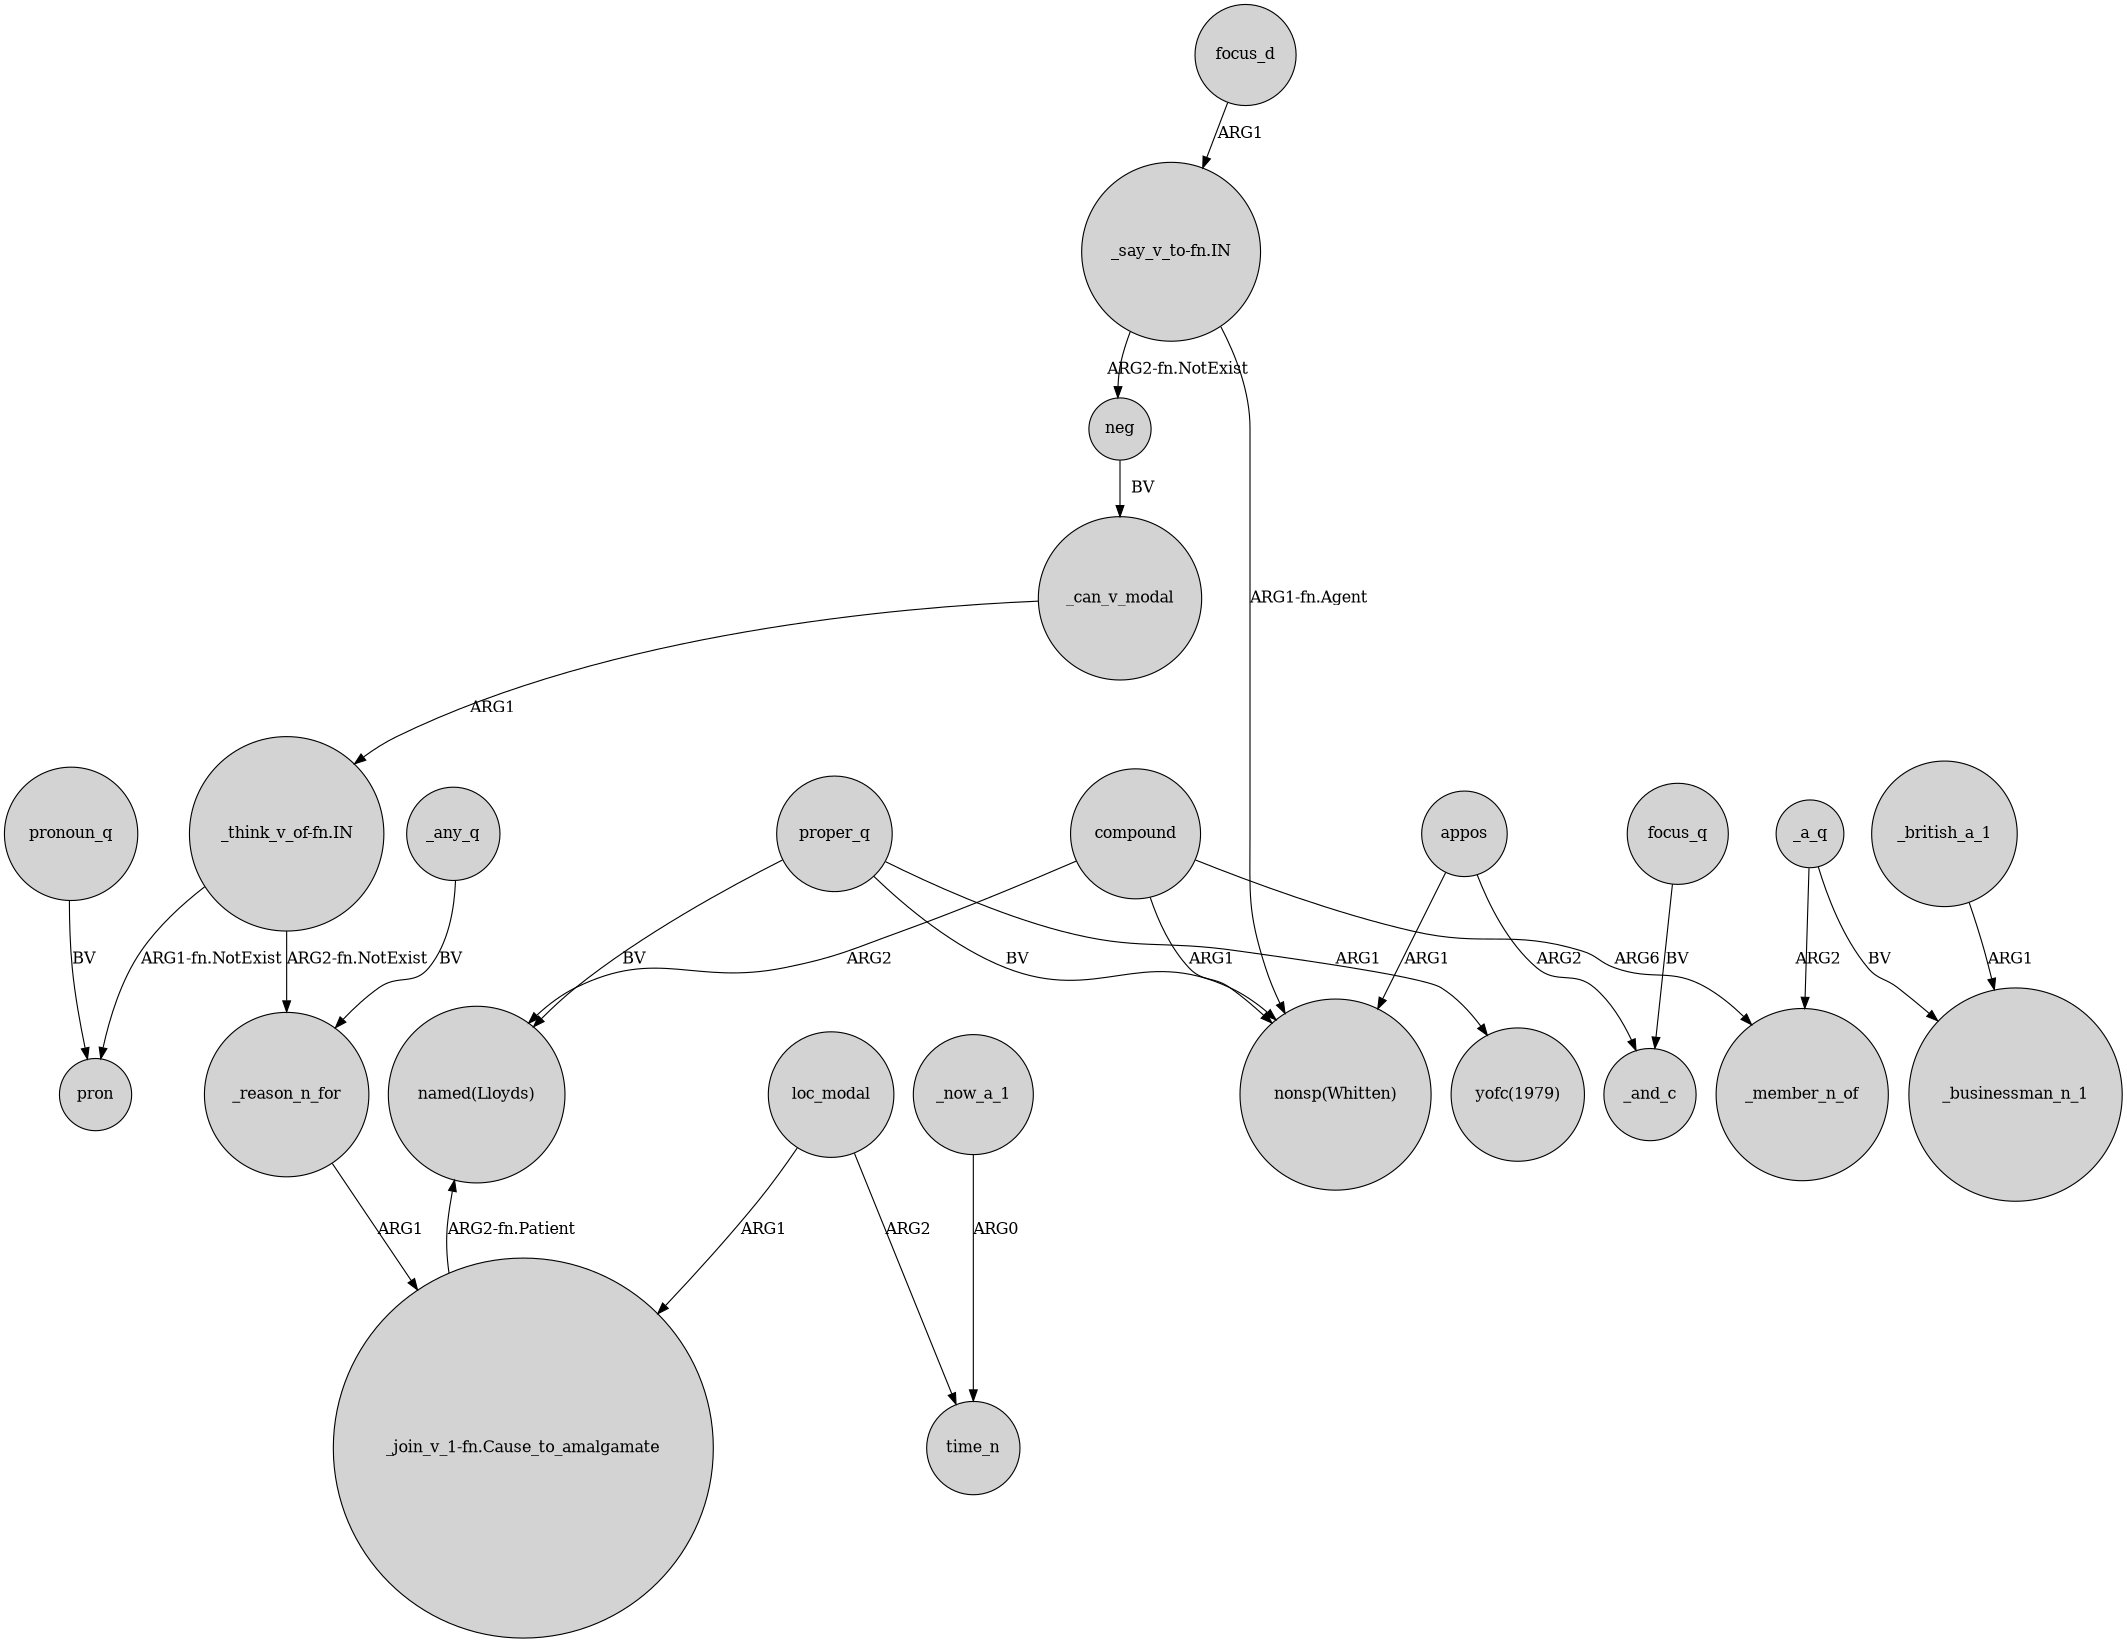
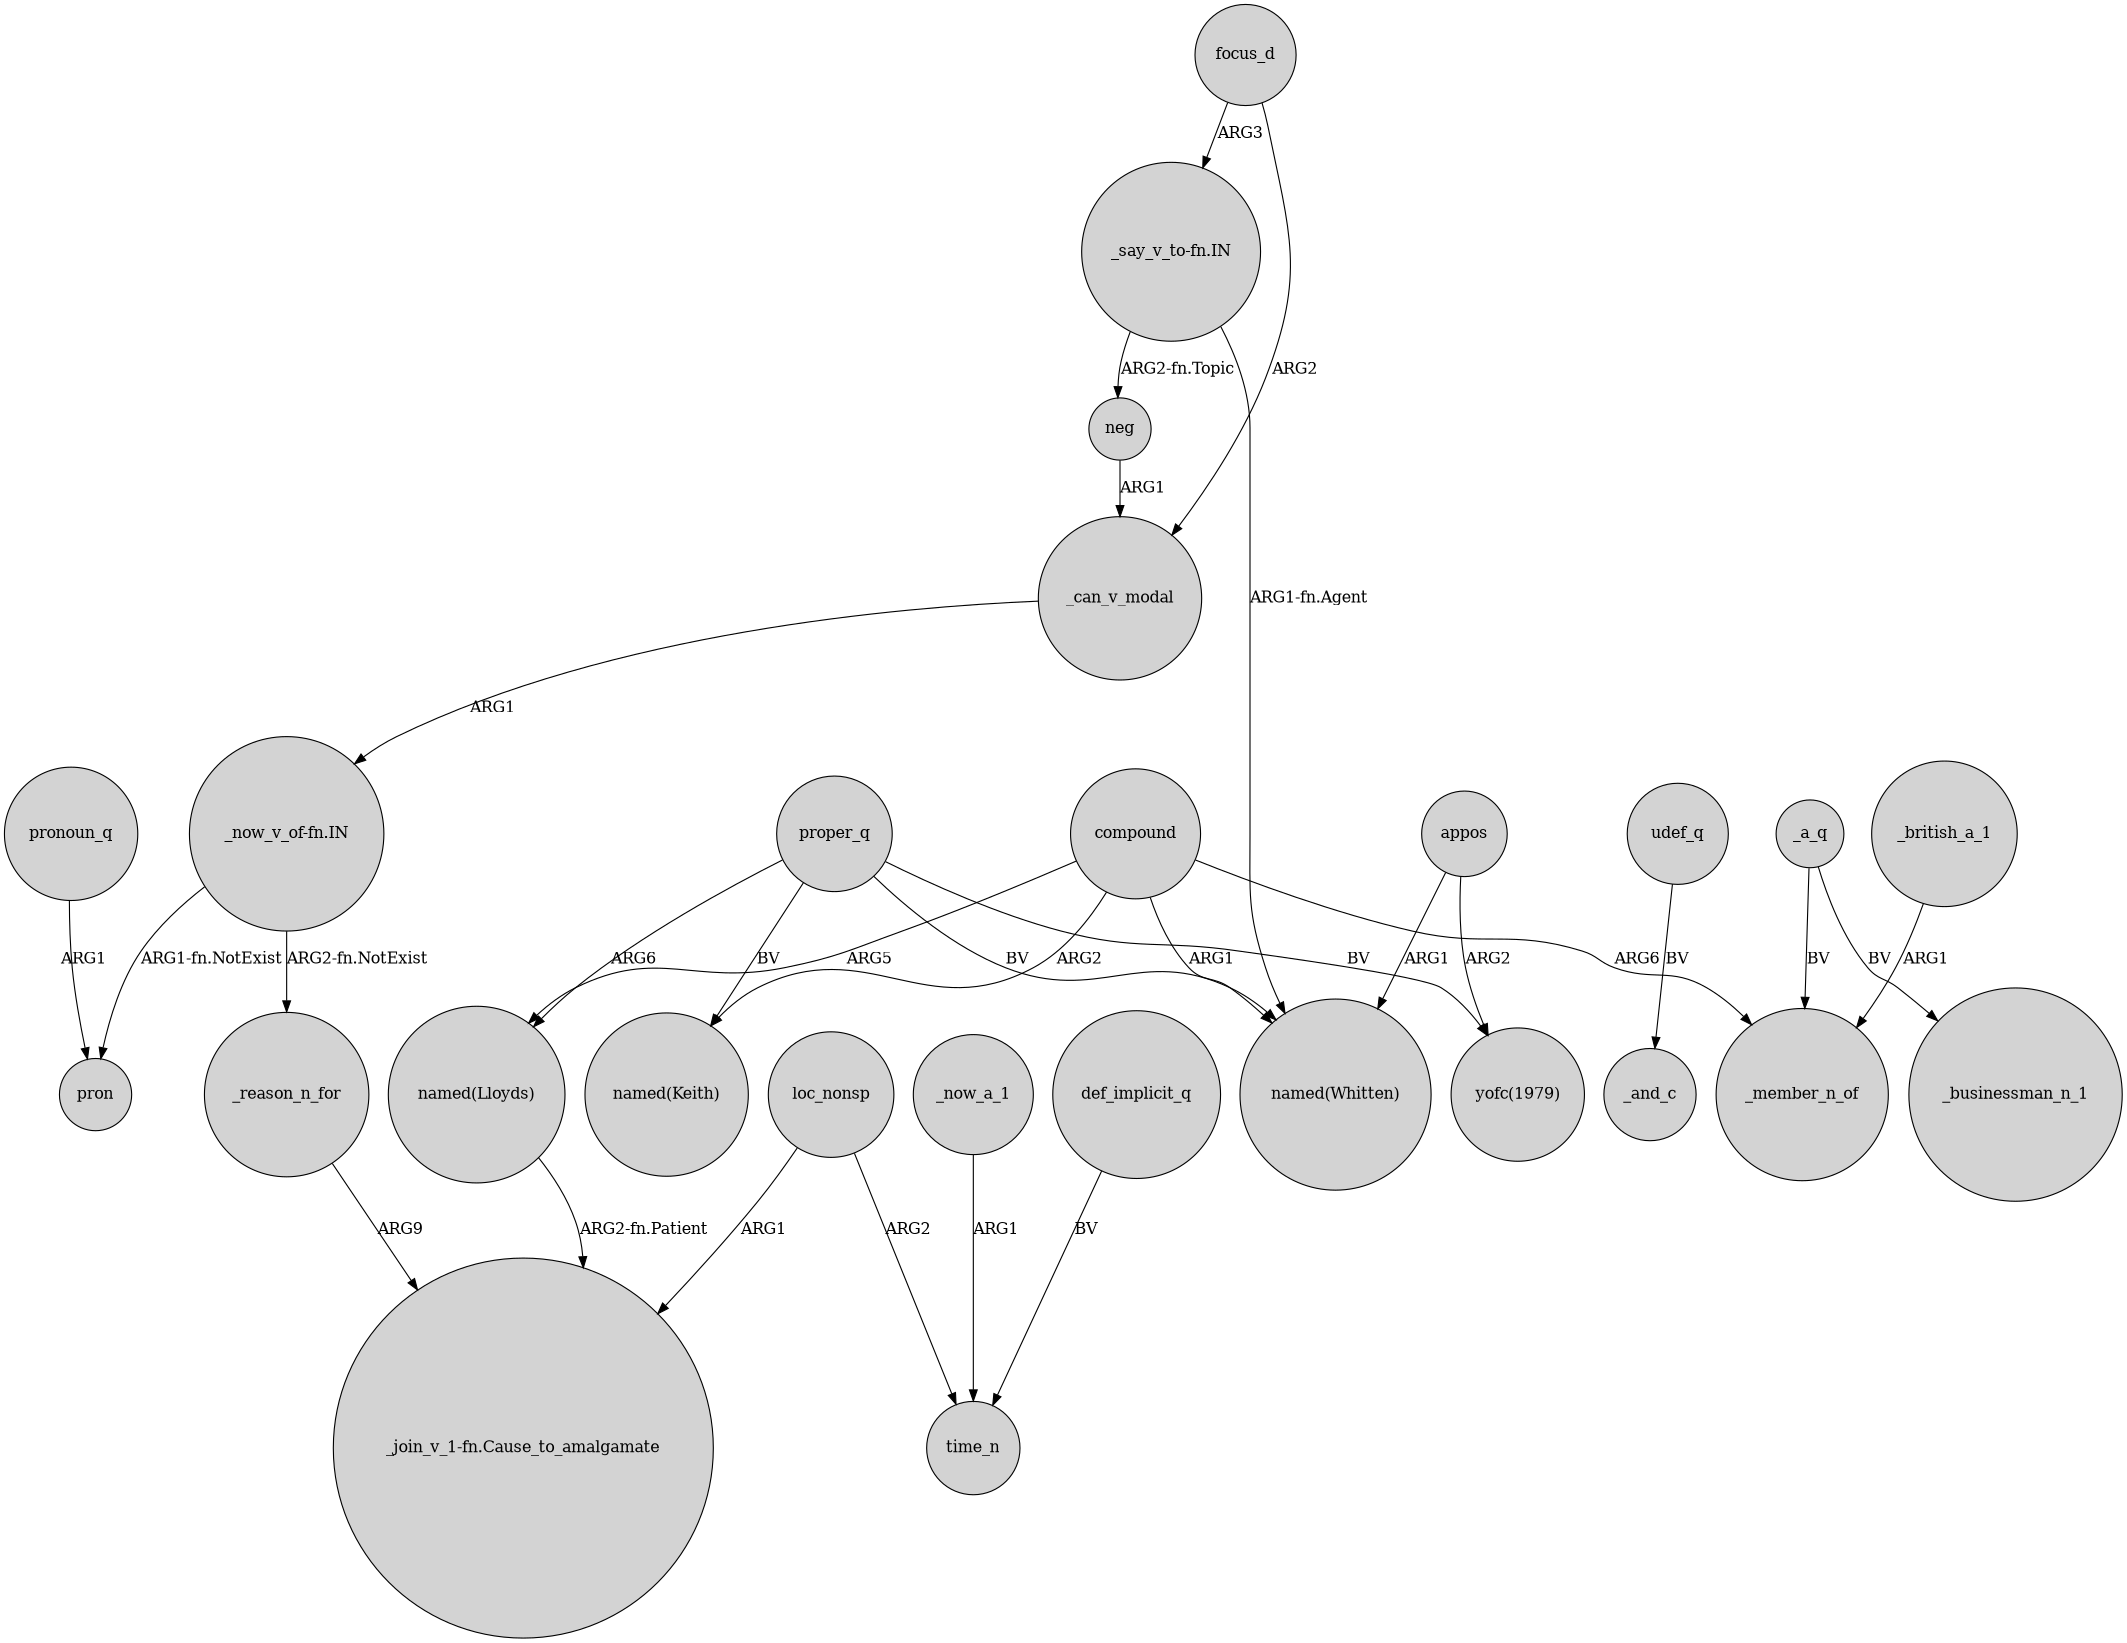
edge "focus_d" -> "_say_v_to-fn.IN": label "ARG1" -> "ARG3"
edge "focus_d" -> "_can_v_modal": added, label "ARG2"
edge "_say_v_to-fn.IN" -> "neg": label "ARG2-fn.NotExist" -> "ARG2-fn.Topic"
edge "neg" -> "_can_v_modal": label "BV" -> "ARG1"
node "_think_v_of-fn.IN": label "_think_v_of-fn.IN" -> "_now_v_of-fn.IN"
node "_any_q": removed
node "focus_q": label "focus_q" -> "udef_q"
edge "_british_a_1" -> "_businessman_n_1": now "_british_a_1" -> "_member_n_of"
edge "pronoun_q" -> "pron": label "BV" -> "ARG1"
edge "proper_q" -> "named(Lloyds)": label "BV" -> "ARG6"
edge "compound" -> "named(Lloyds)": label "ARG2" -> "ARG5"
edge "proper_q" -> "yofc(1979)": label "ARG1" -> "BV"
edge "_a_q" -> "_member_n_of": label "ARG2" -> "BV"
edge "appos" -> "_and_c": now "appos" -> "yofc(1979)"
node "named(Keith)": added
node "loc_modal": label "loc_modal" -> "loc_nonsp"
node "def_implicit_q": added
node "nonsp(Whitten)": label "nonsp(Whitten)" -> "named(Whitten)"
edge "_reason_n_for" -> "_join_v_1-fn.Cause_to_amalgamate": label "ARG1" -> "ARG9"
edge "_now_a_1" -> "time_n": label "ARG0" -> "ARG1"
edge "_join_v_1-fn.Cause_to_amalgamate" -> "named(Lloyds)": reversed
